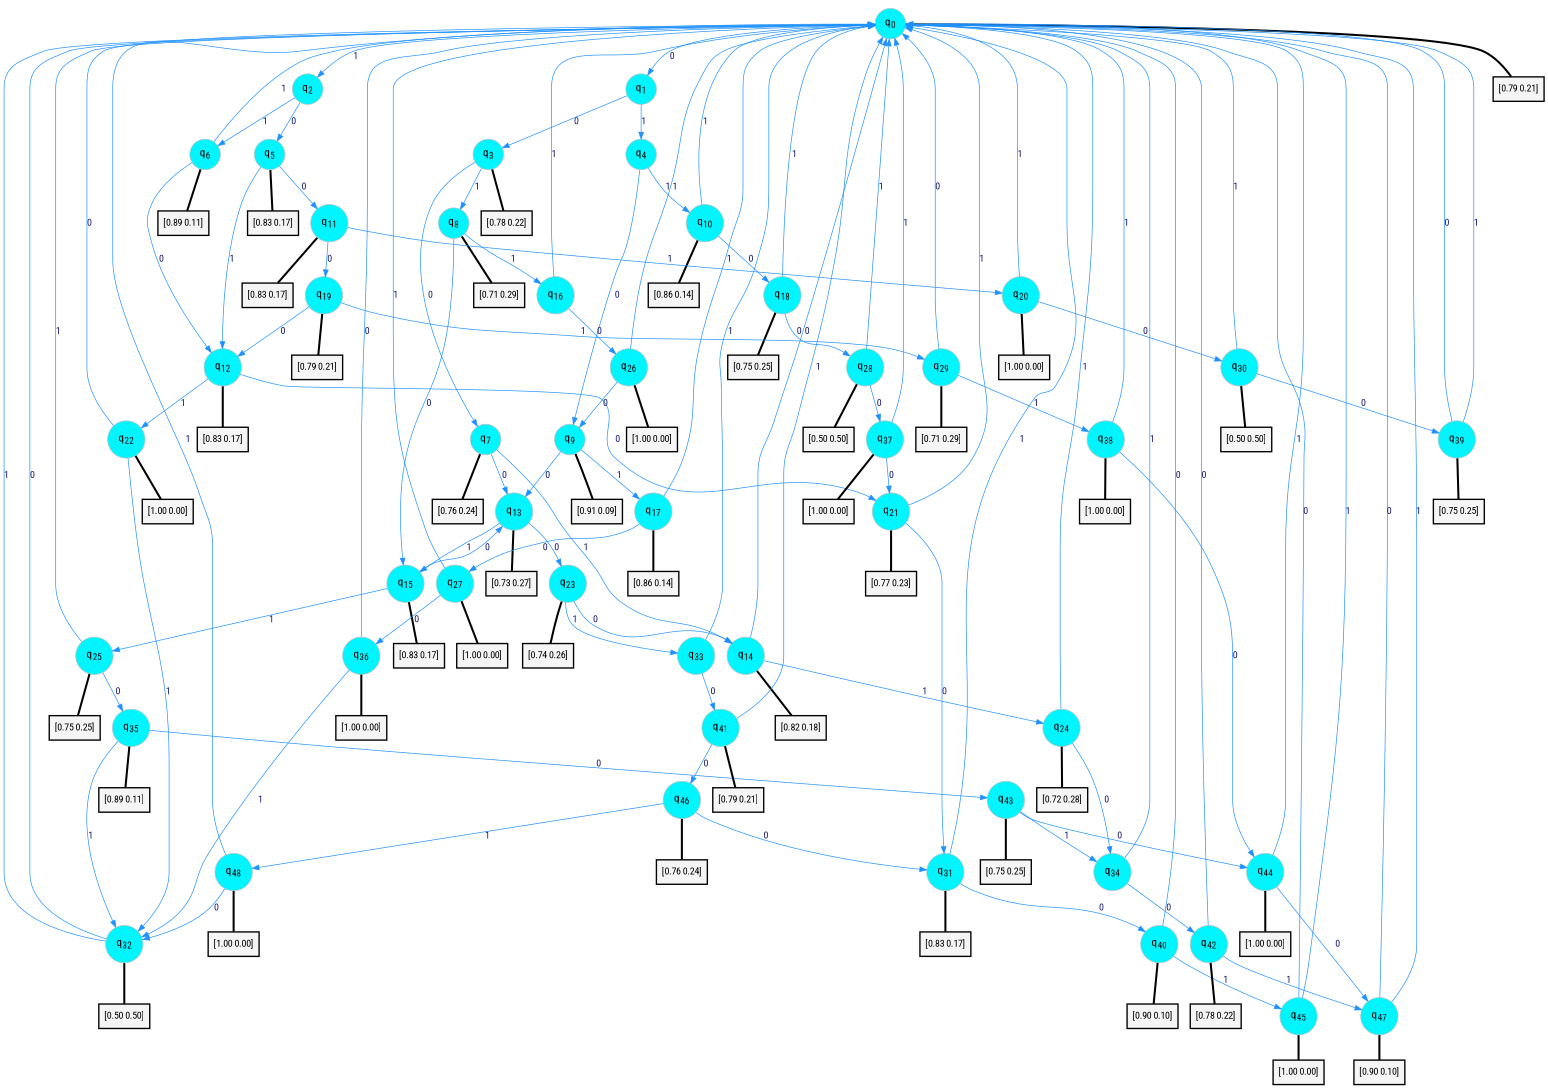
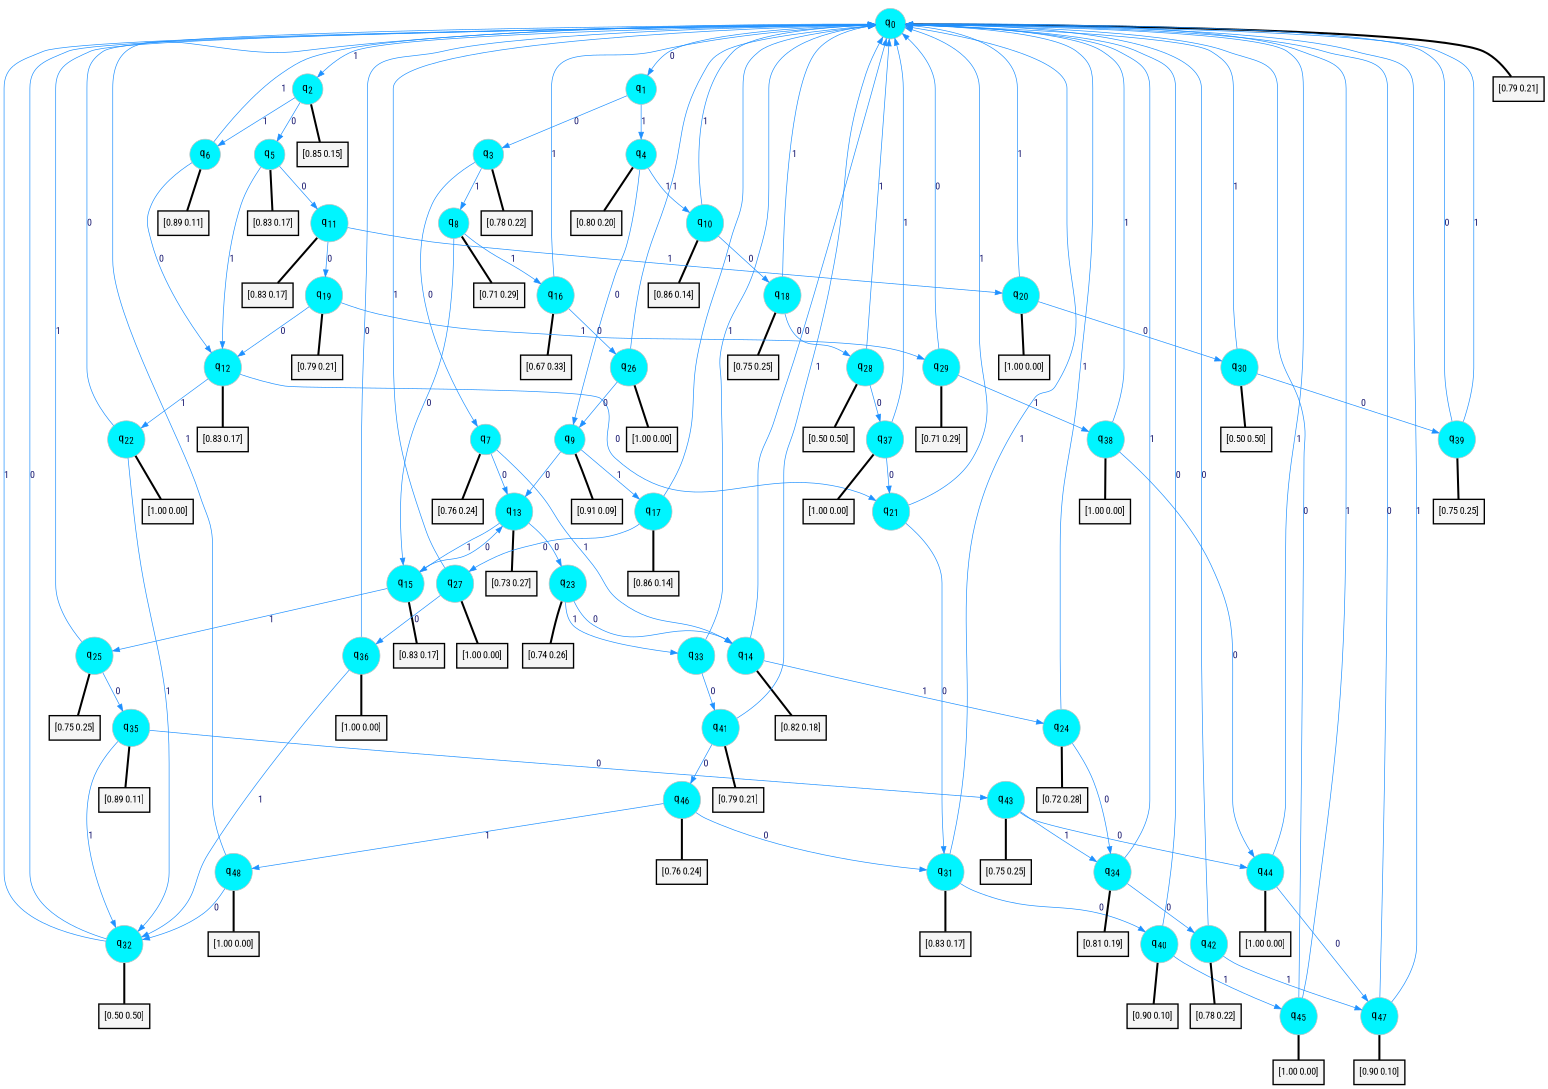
node "[0.85 0.15]": added
node "[0.80 0.20]": added
node "[0.67 0.33]": added
node "[0.77 0.23]": removed
node "[0.81 0.19]": added
